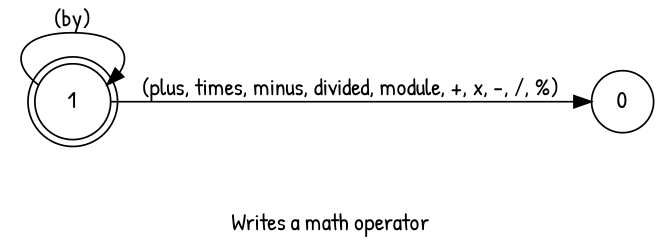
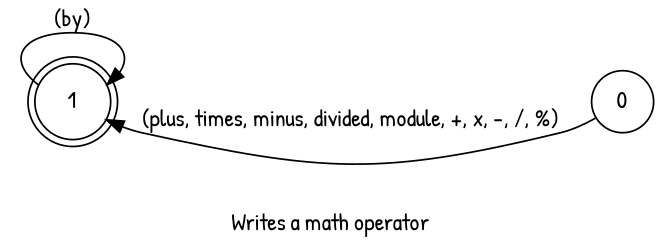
edge "1" -> "0": reversed
